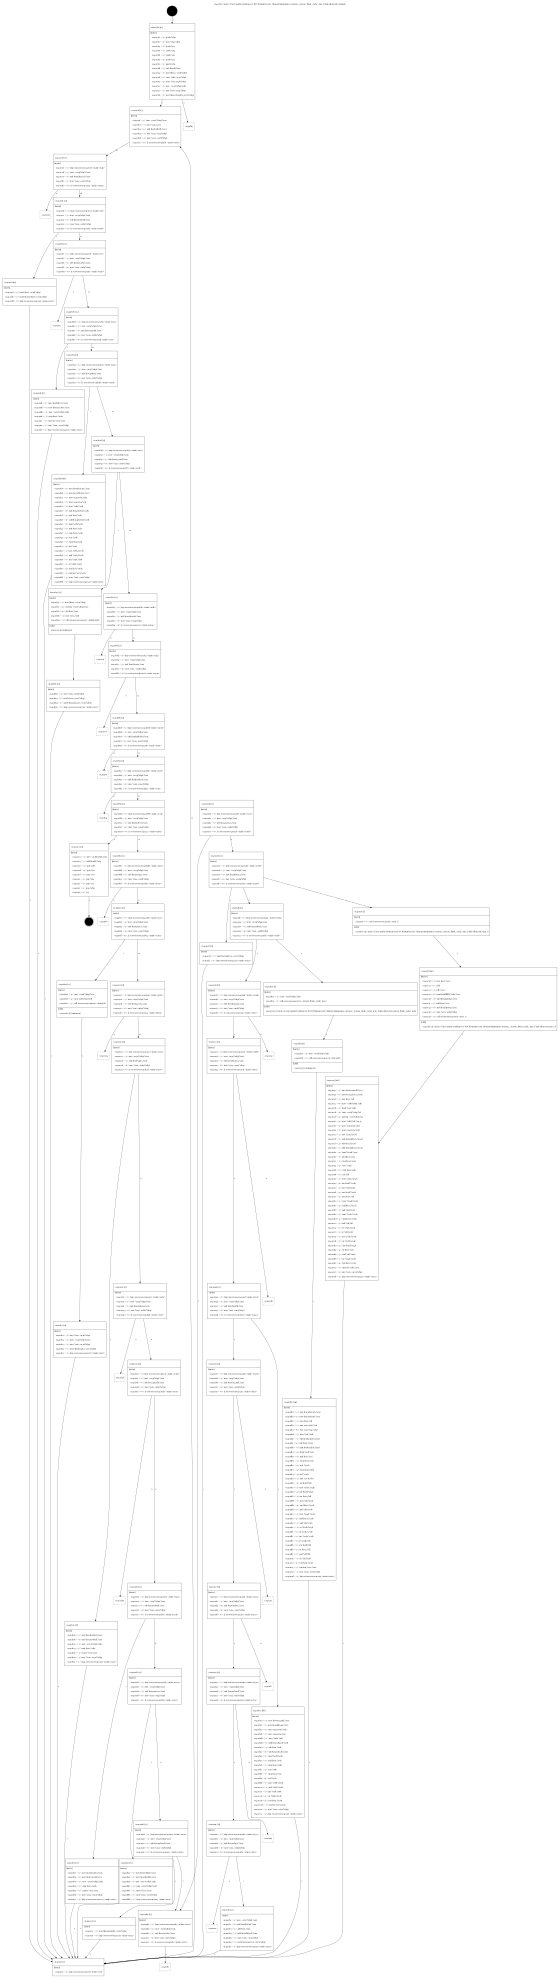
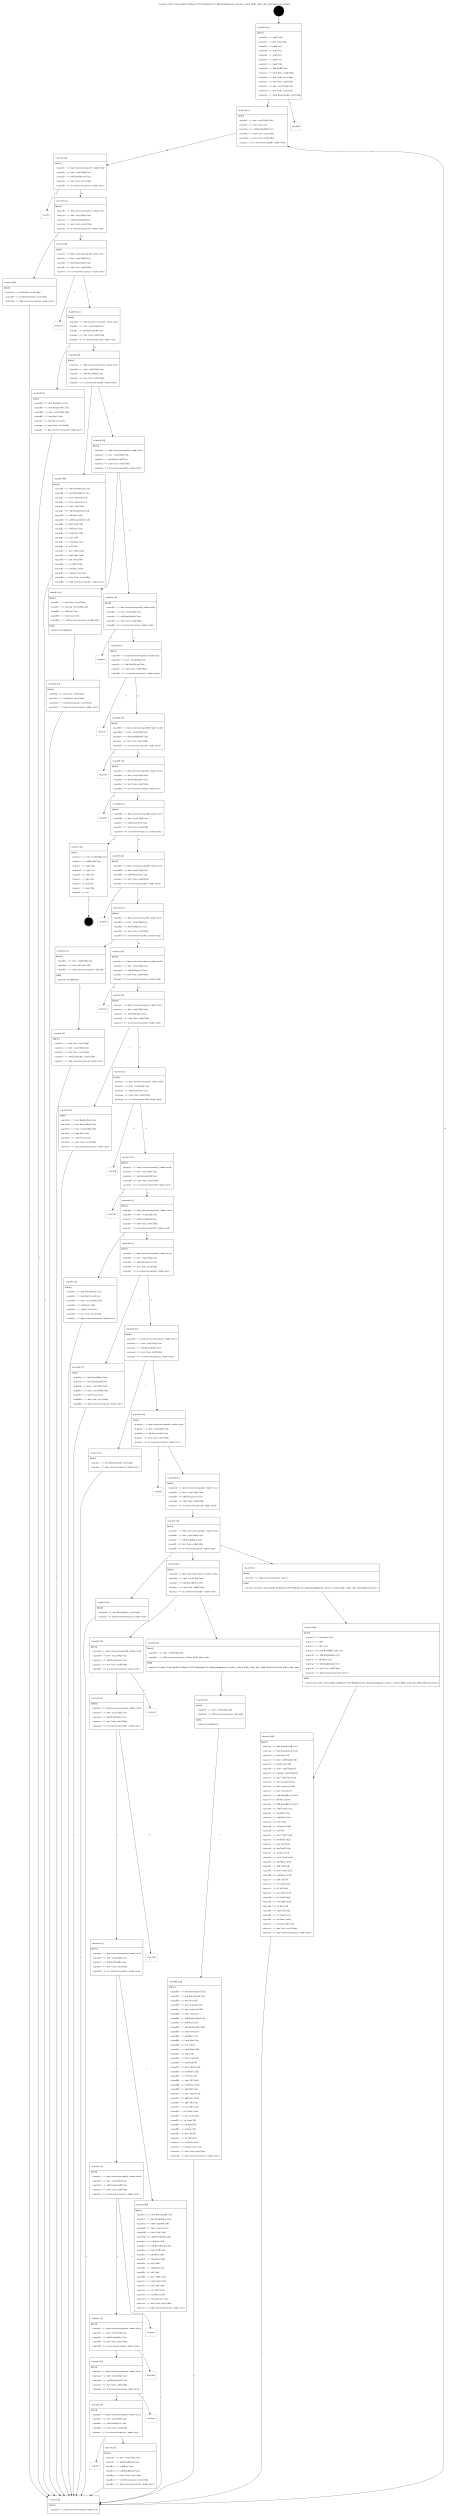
edge "0x4019cd [25]" -> "0x4019b4 [25]": reversed
